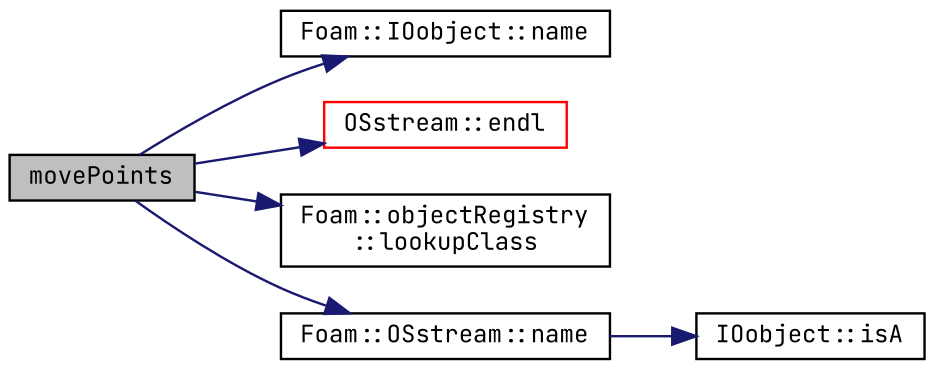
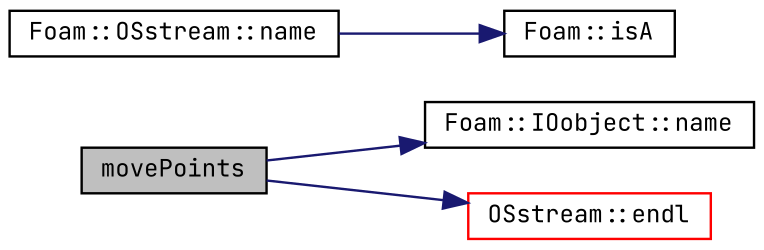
node "Foam::objectRegistry ::lookupClass": removed
edge "movePoints" -> "Foam::OSstream::name": removed
node "IOobject::isA": label "IOobject::isA" -> "Foam::isA"
